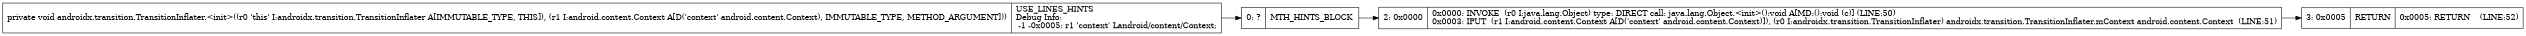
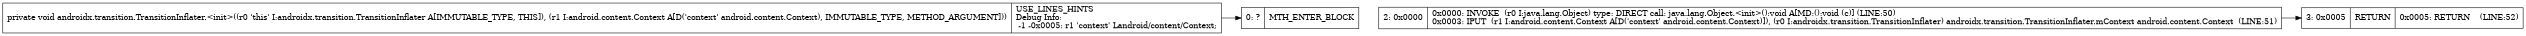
node "0: ?": text "MTH_HINTS_BLOCK" -> "MTH_ENTER_BLOCK"
edge "0: ?" -> "2: 0x0000": removed
